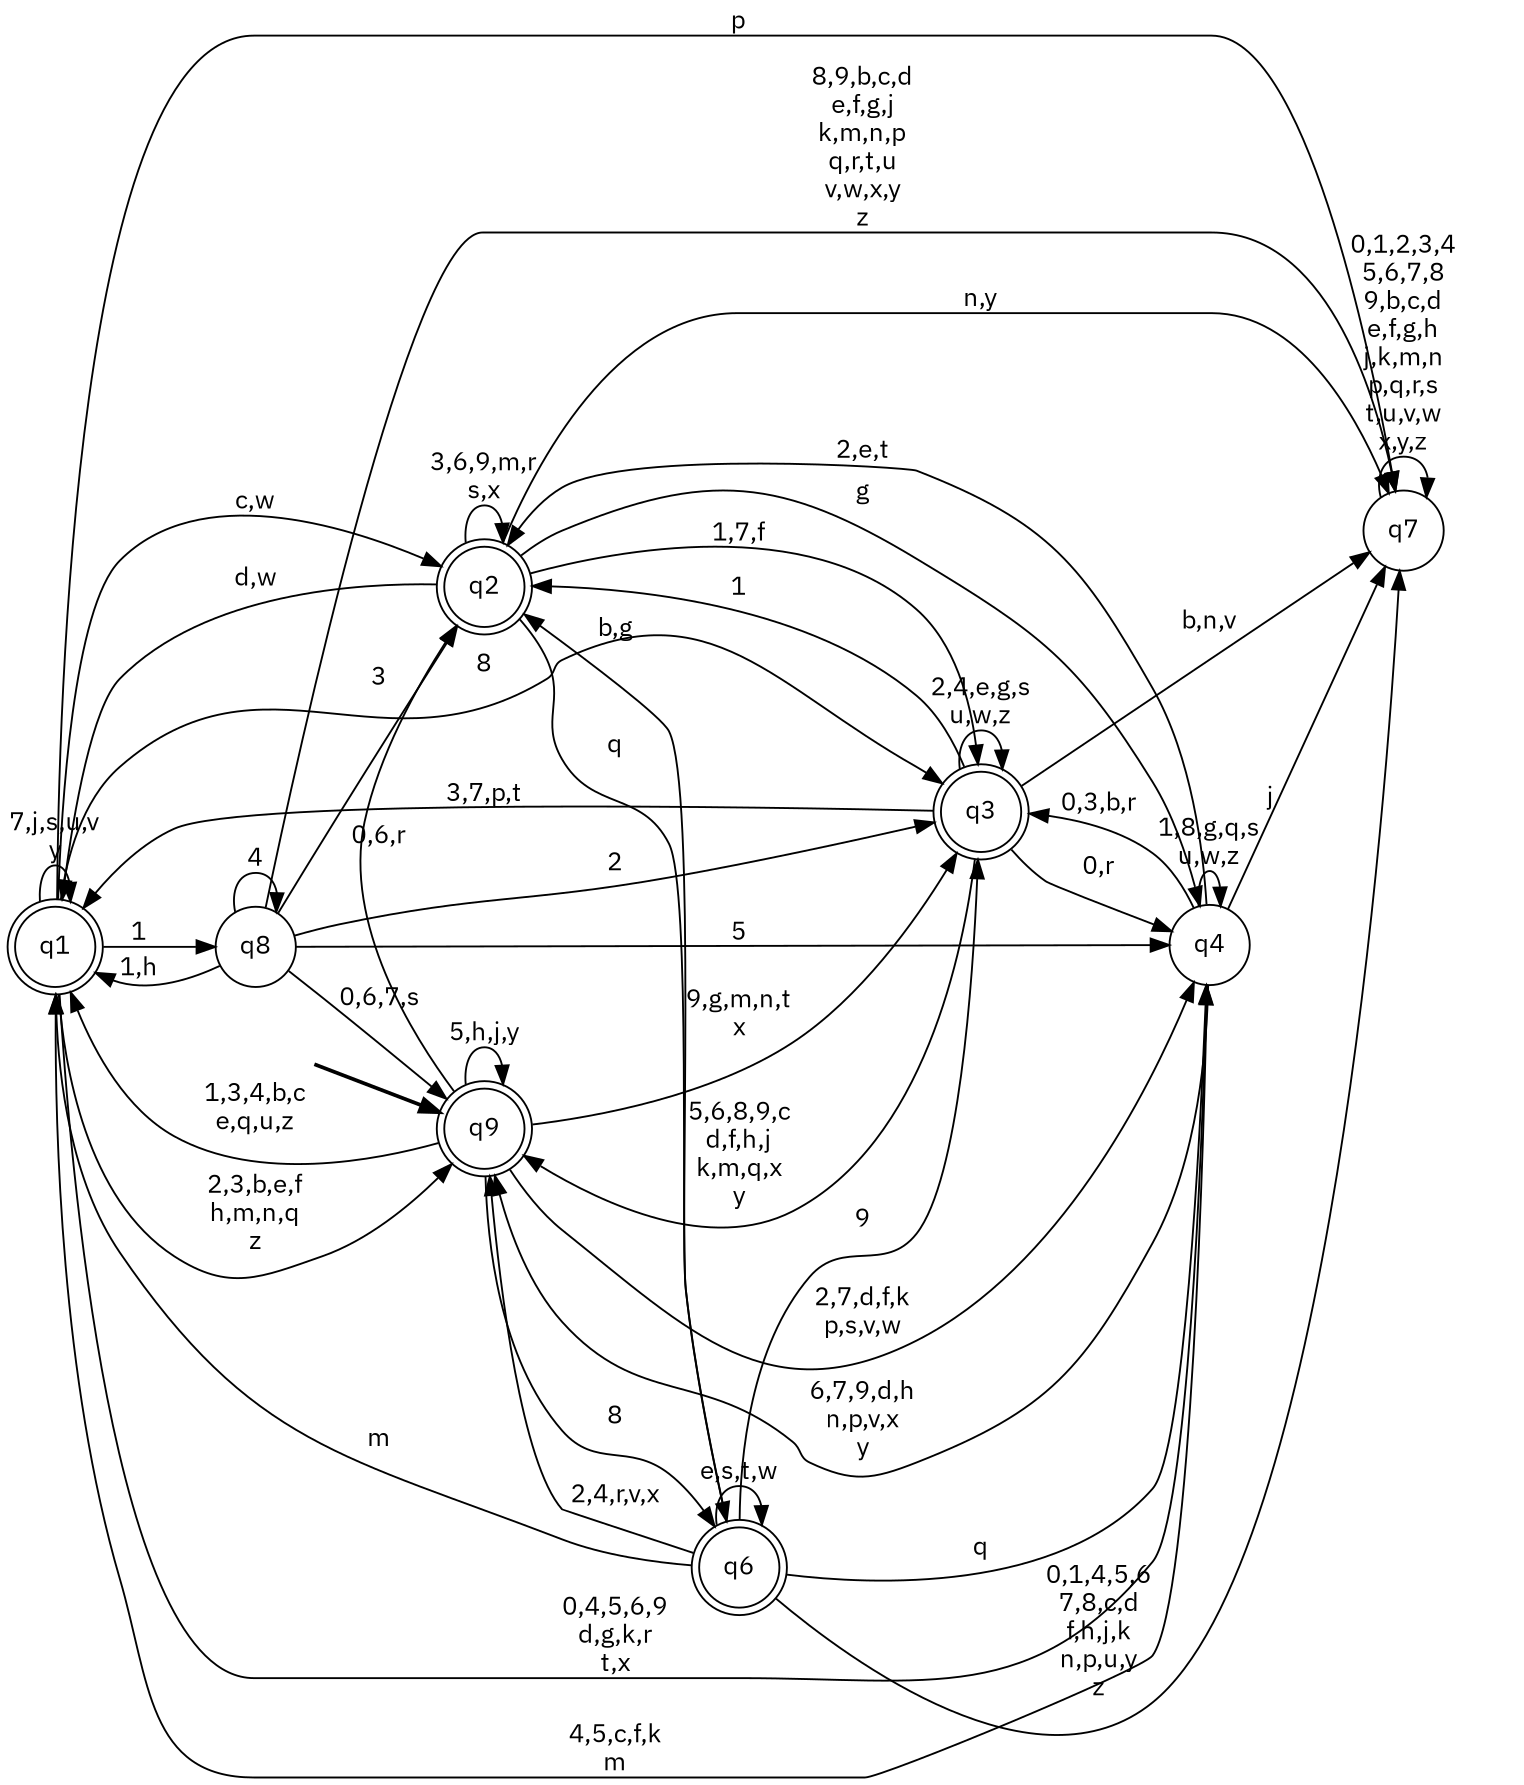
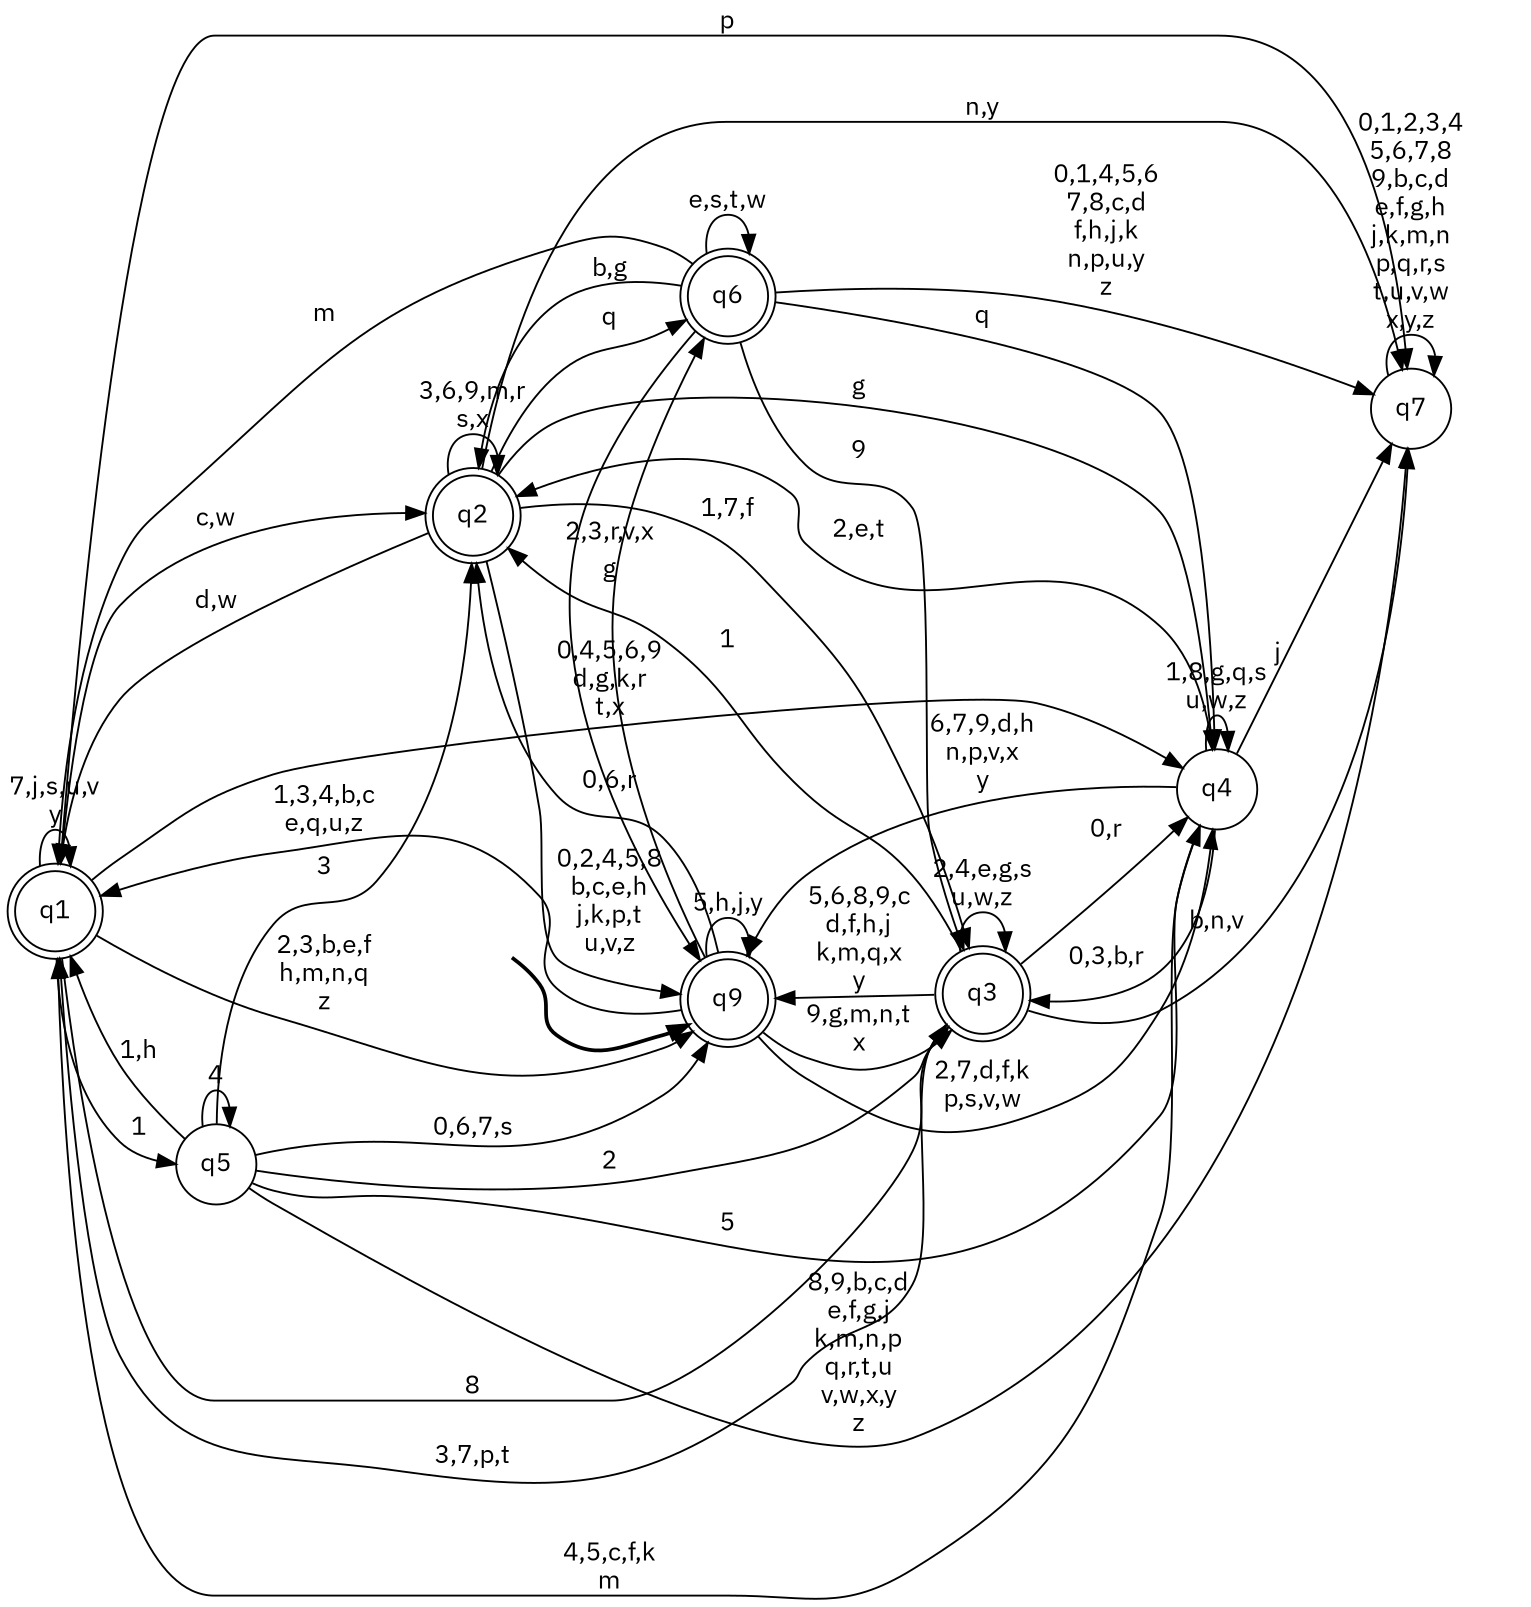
edge "q2" -> "q9": added, label "0,2,4,5,8 b,c,e,h j,k,p,t u,v,z"
node "q8": label "q8" -> "q5"
edge "q9" -> "q6": label "8" -> "g"
edge "q6" -> "q9": label "2,4,r,v,x" -> "2,3,r,v,x"
